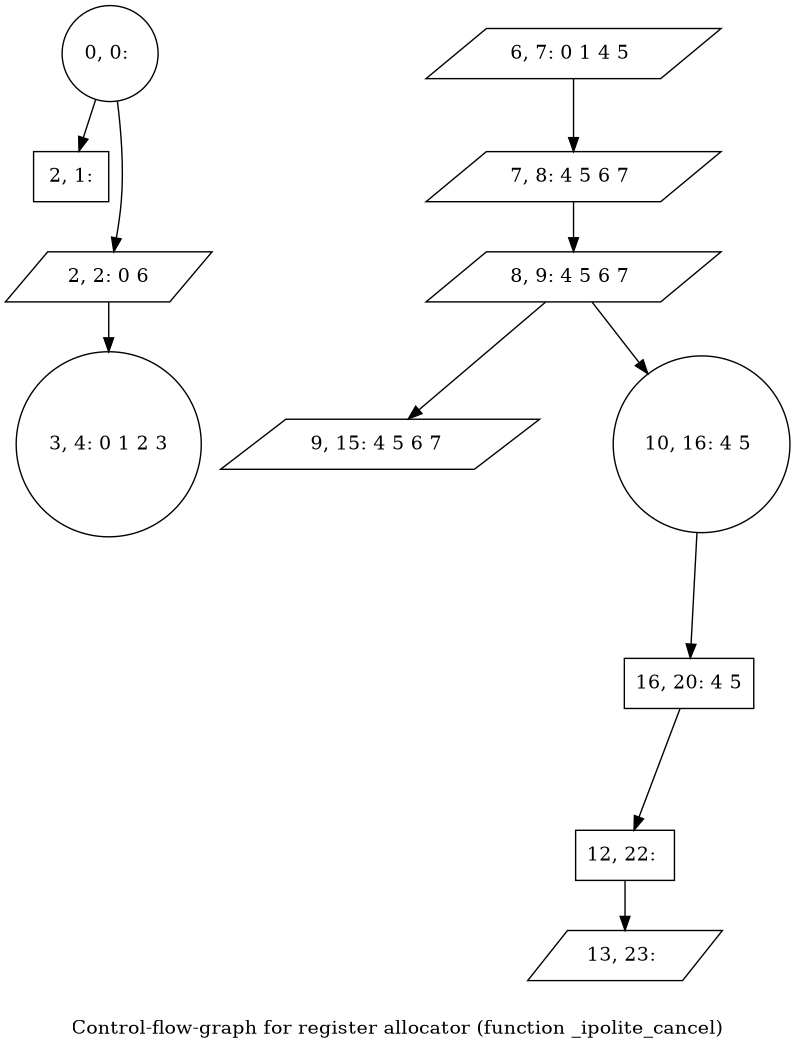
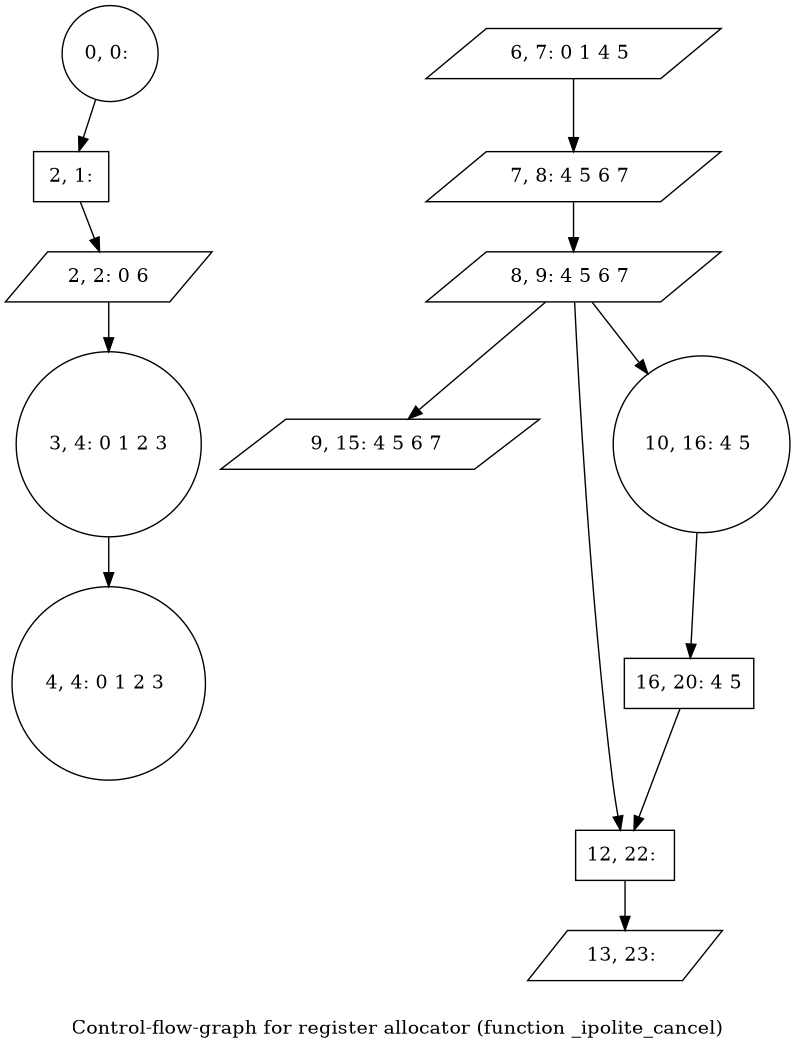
edge "0, 0:" -> "2, 2: 0 6": now "2, 1:" -> "2, 2: 0 6"
edge "8, 9: 4 5 6 7" -> "12, 22:": added
node "4, 4: 0 1 2 3": added
